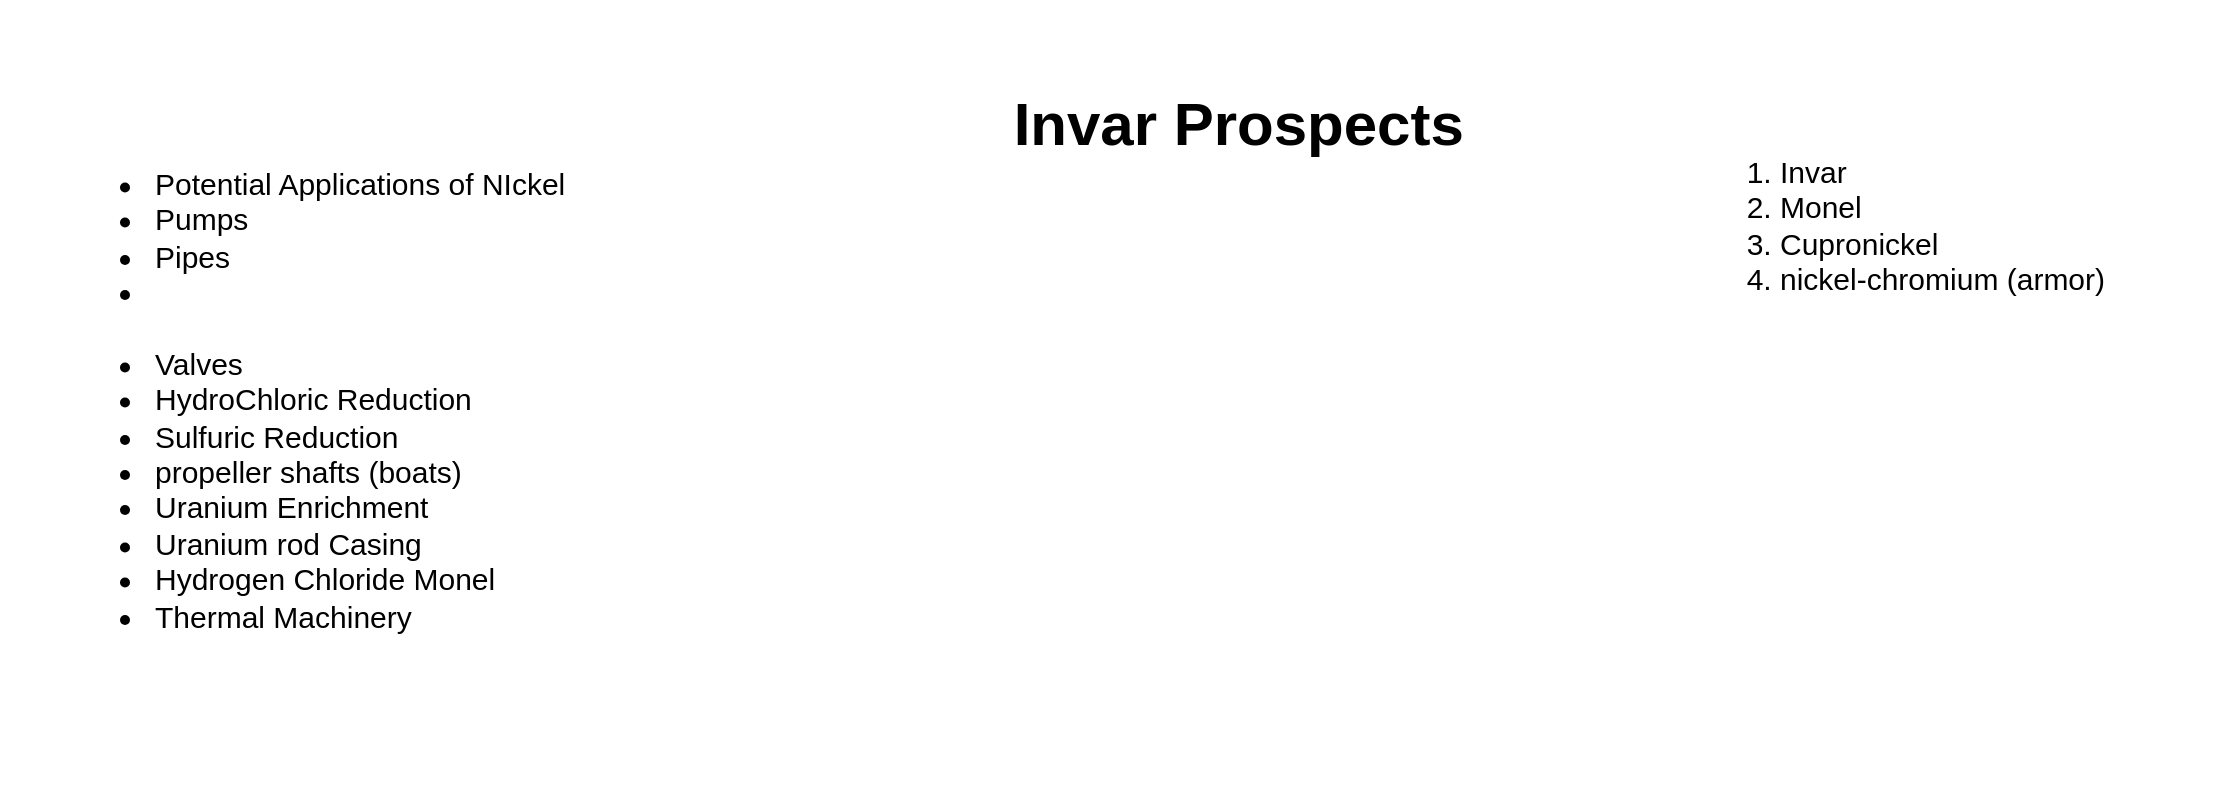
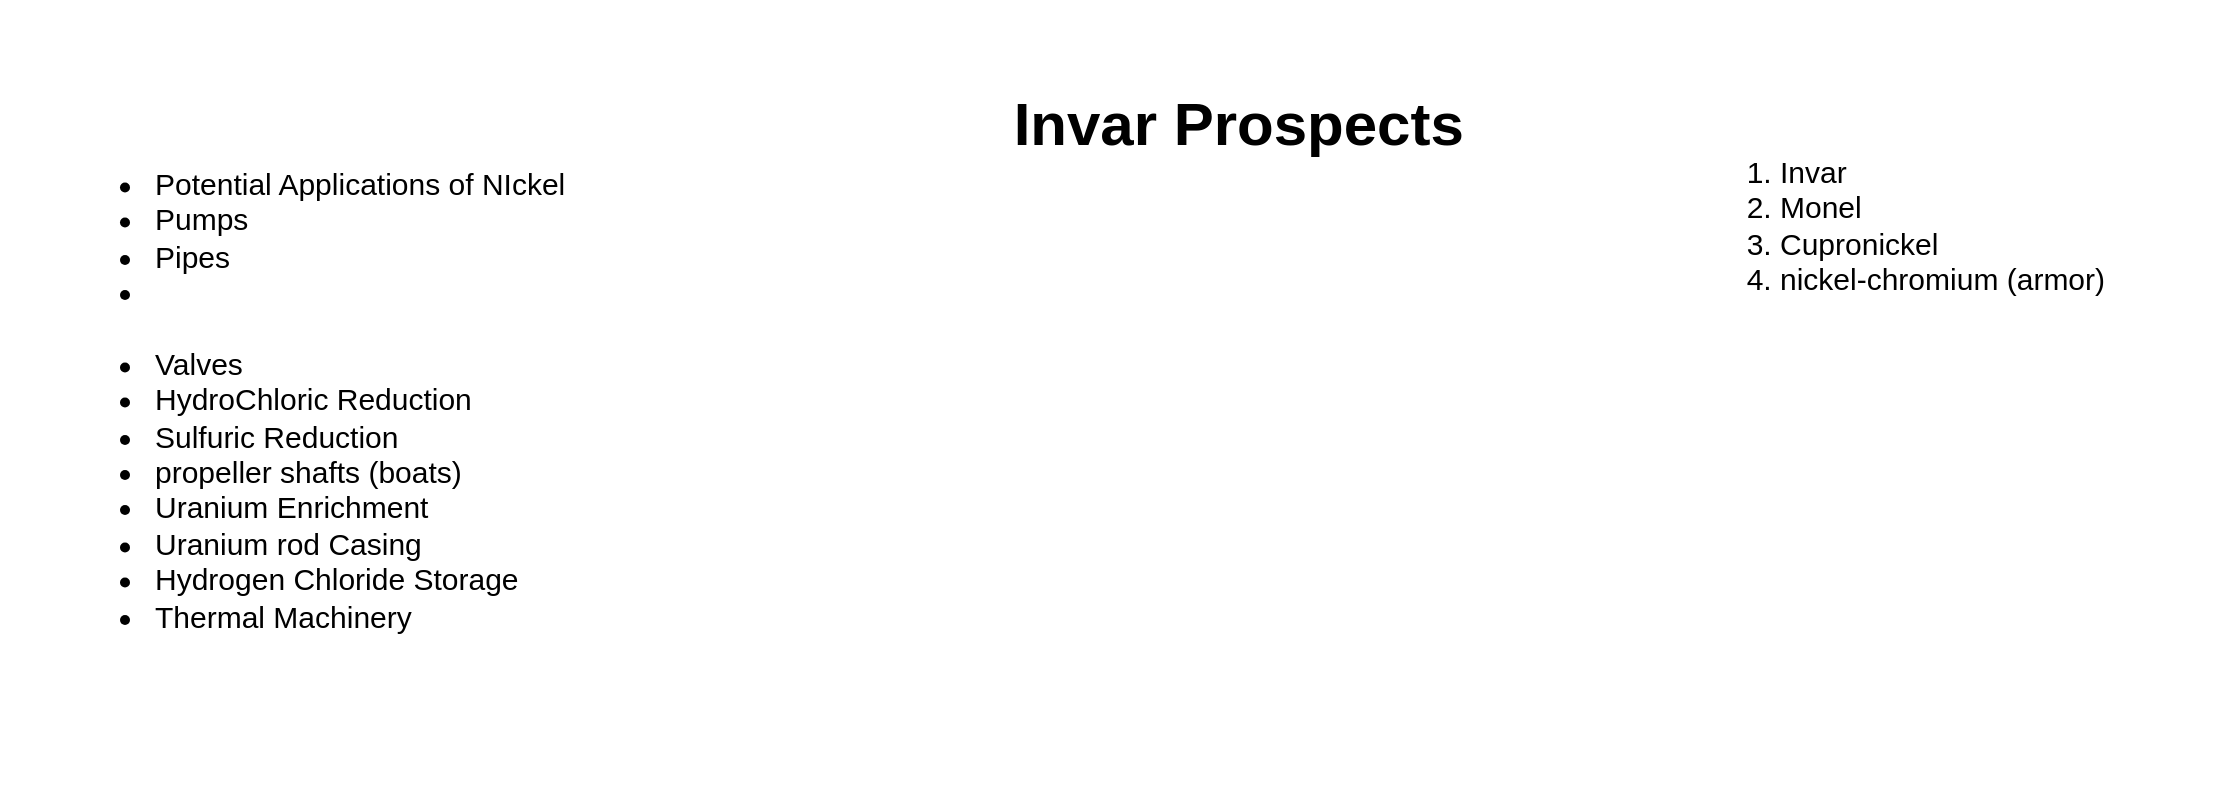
node "Potential Applications of NIckel Pumps Pipes direct contact with concentrated hydrofluoric acid Valves HydroChloric Reduction Sulfuric Reduction propeller shafts (boats) Uranium Enrichment Uranium rod Casing Hydrogen Chloride Monel Thermal Machinery": label "Potential Applications of NIckel Pumps Pipes direct contact with concentrated hydrofluoric acid Valves HydroChloric Reduction Sulfuric Reduction propeller shafts (boats) Uranium Enrichment Uranium rod Casing Hydrogen Chloride Monel Thermal Machinery" -> "Potential Applications of NIckel Pumps Pipes direct contact with concentrated hydrofluoric acid Valves HydroChloric Reduction Sulfuric Reduction propeller shafts (boats) Uranium Enrichment Uranium rod Casing Hydrogen Chloride Storage Thermal Machinery"
